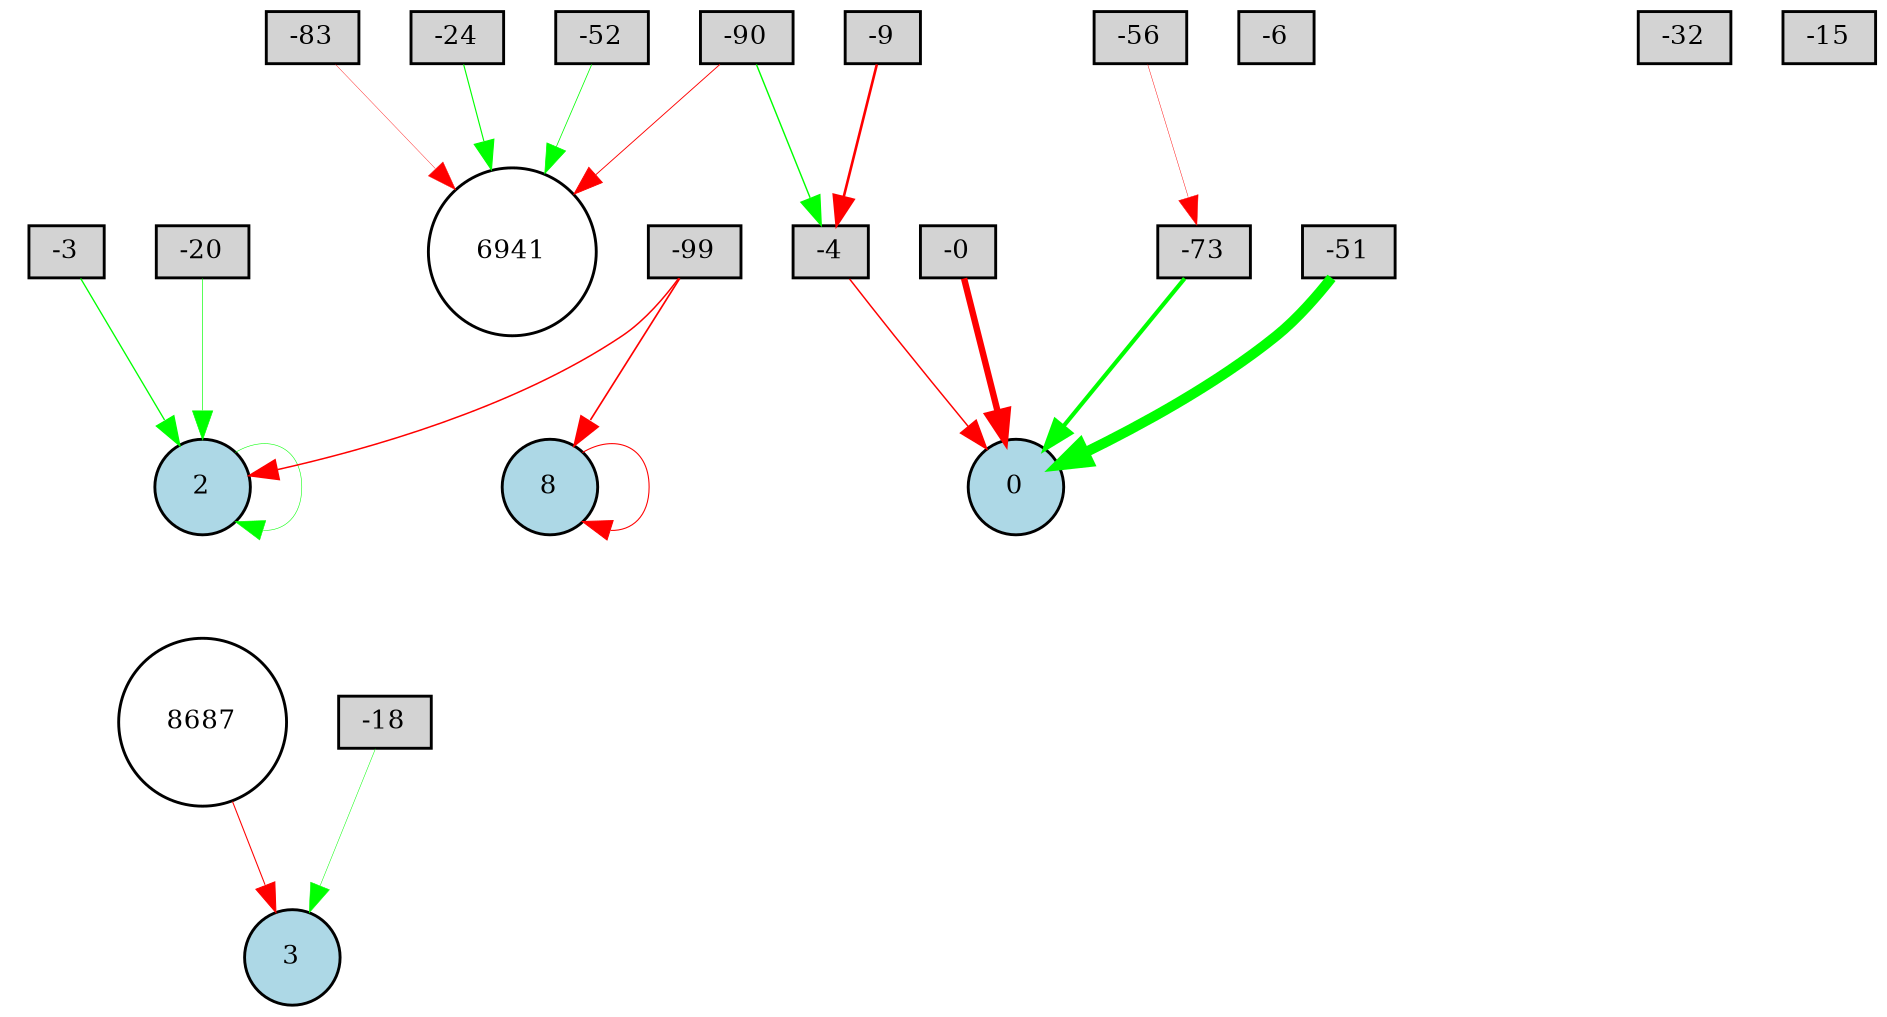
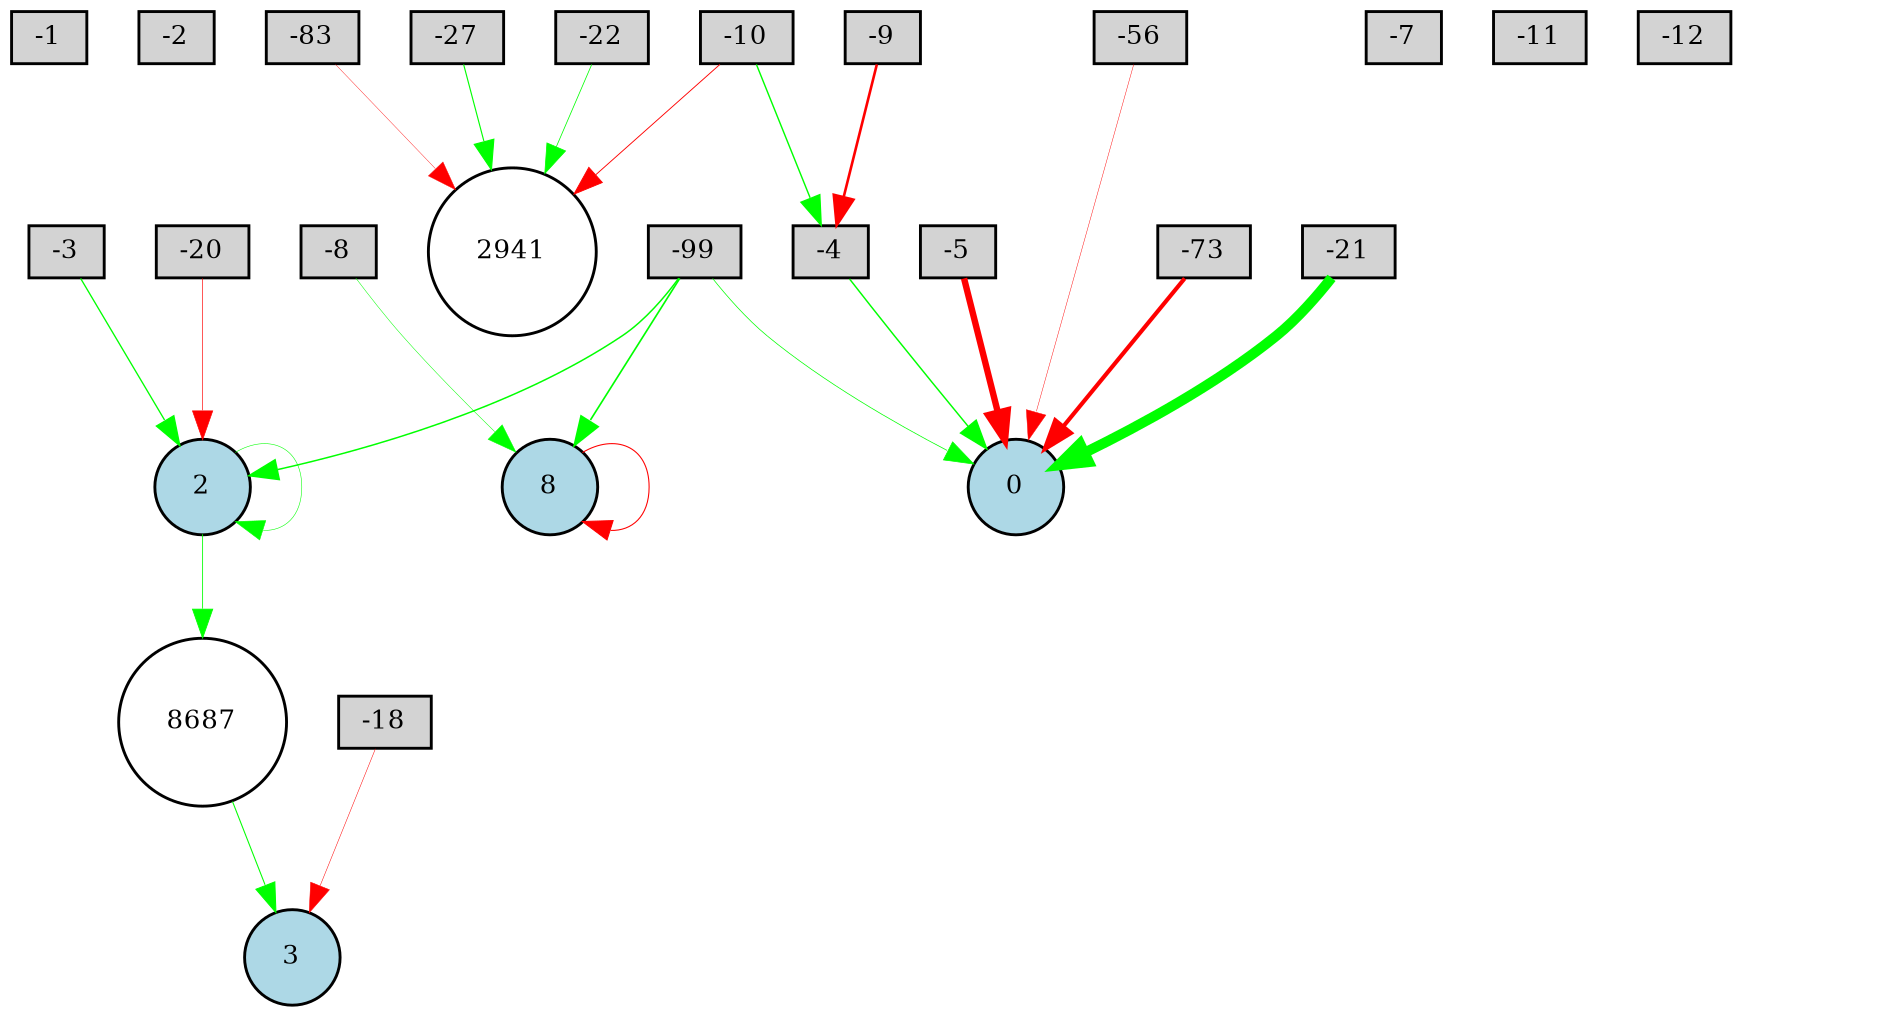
node "-1": added
node "-2": added
node "-24": label "-24" -> "-27"
node "-52": label "-52" -> "-22"
node "-90": label "-90" -> "-10"
node "-6": removed
node "-7": added
node "-11": added
node "-32": label "-32" -> "-12"
node "-15": removed
edge "-56" -> "-73": now "-56" -> "0"
node "-8": added
node "6941": label "6941" -> "2941"
node "-0": label "-0" -> "-5"
node "-51": label "-51" -> "-21"
edge "-20" -> "2": color green -> red
edge "-99" -> "8": color red -> green
edge "-73" -> "0": color green -> red
edge "-4" -> "0": color red -> green
edge "-99" -> "0": added
edge "-99" -> "2": color red -> green
edge "2" -> "8687": added
edge "-18" -> "3": color green -> red
edge "8687" -> "3": color red -> green
